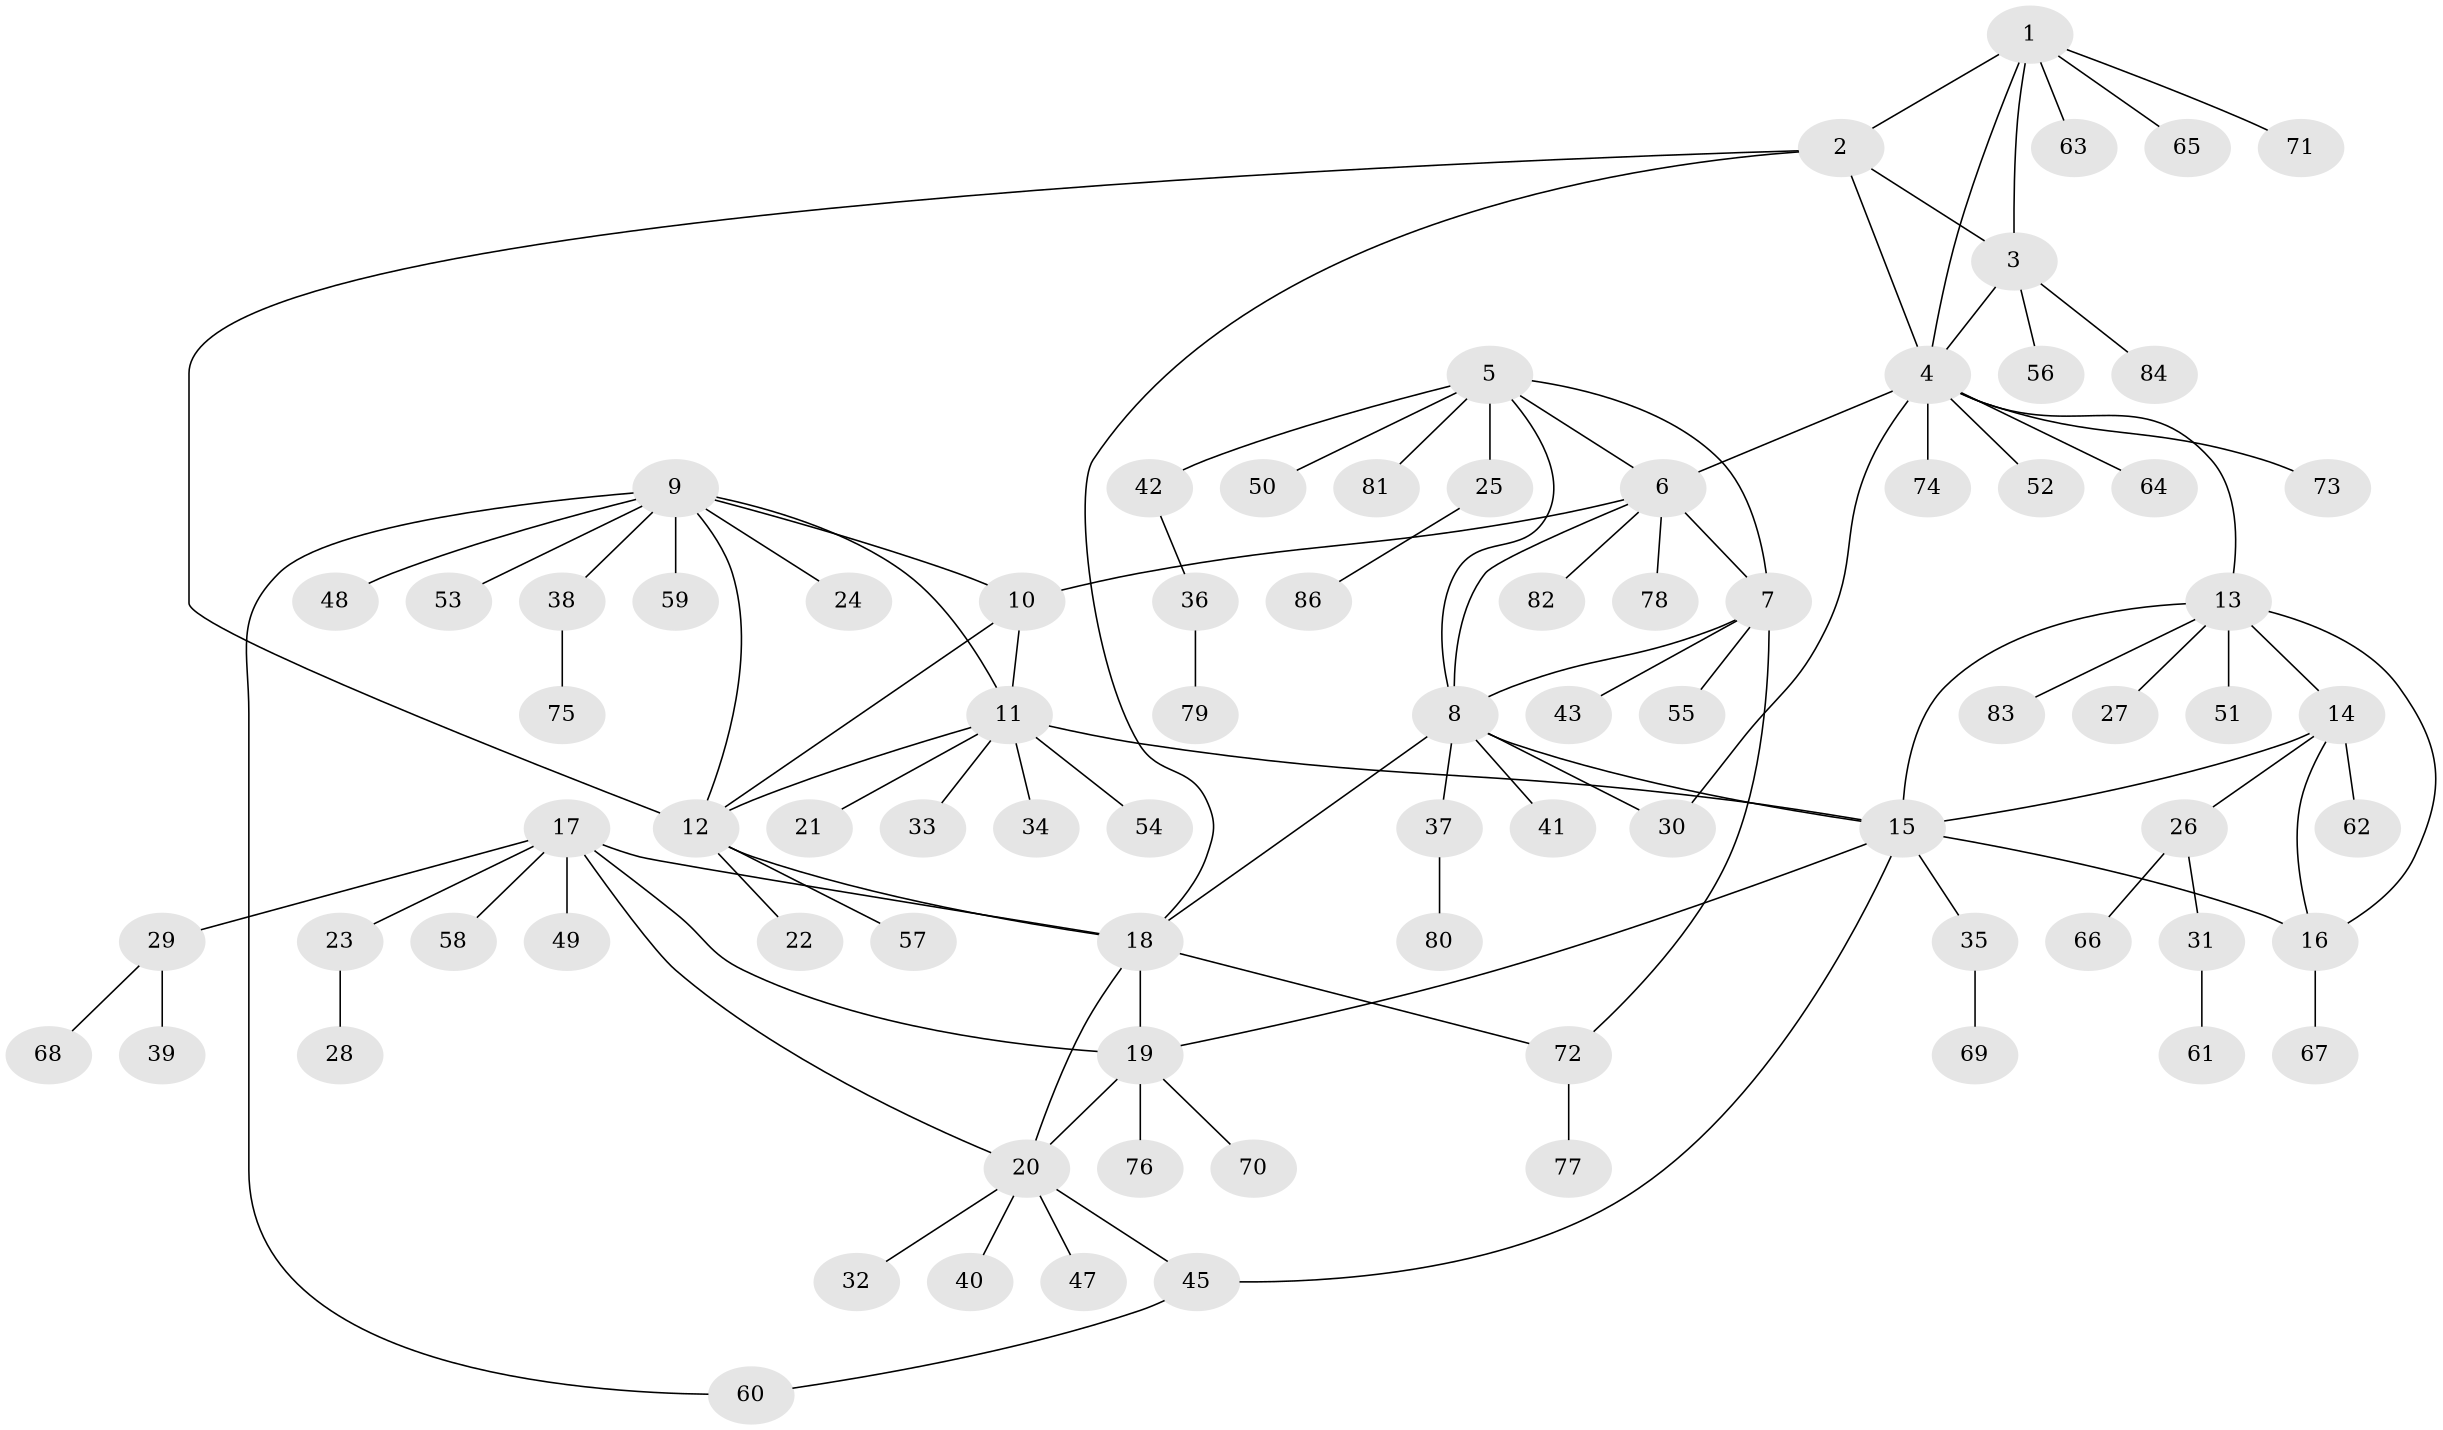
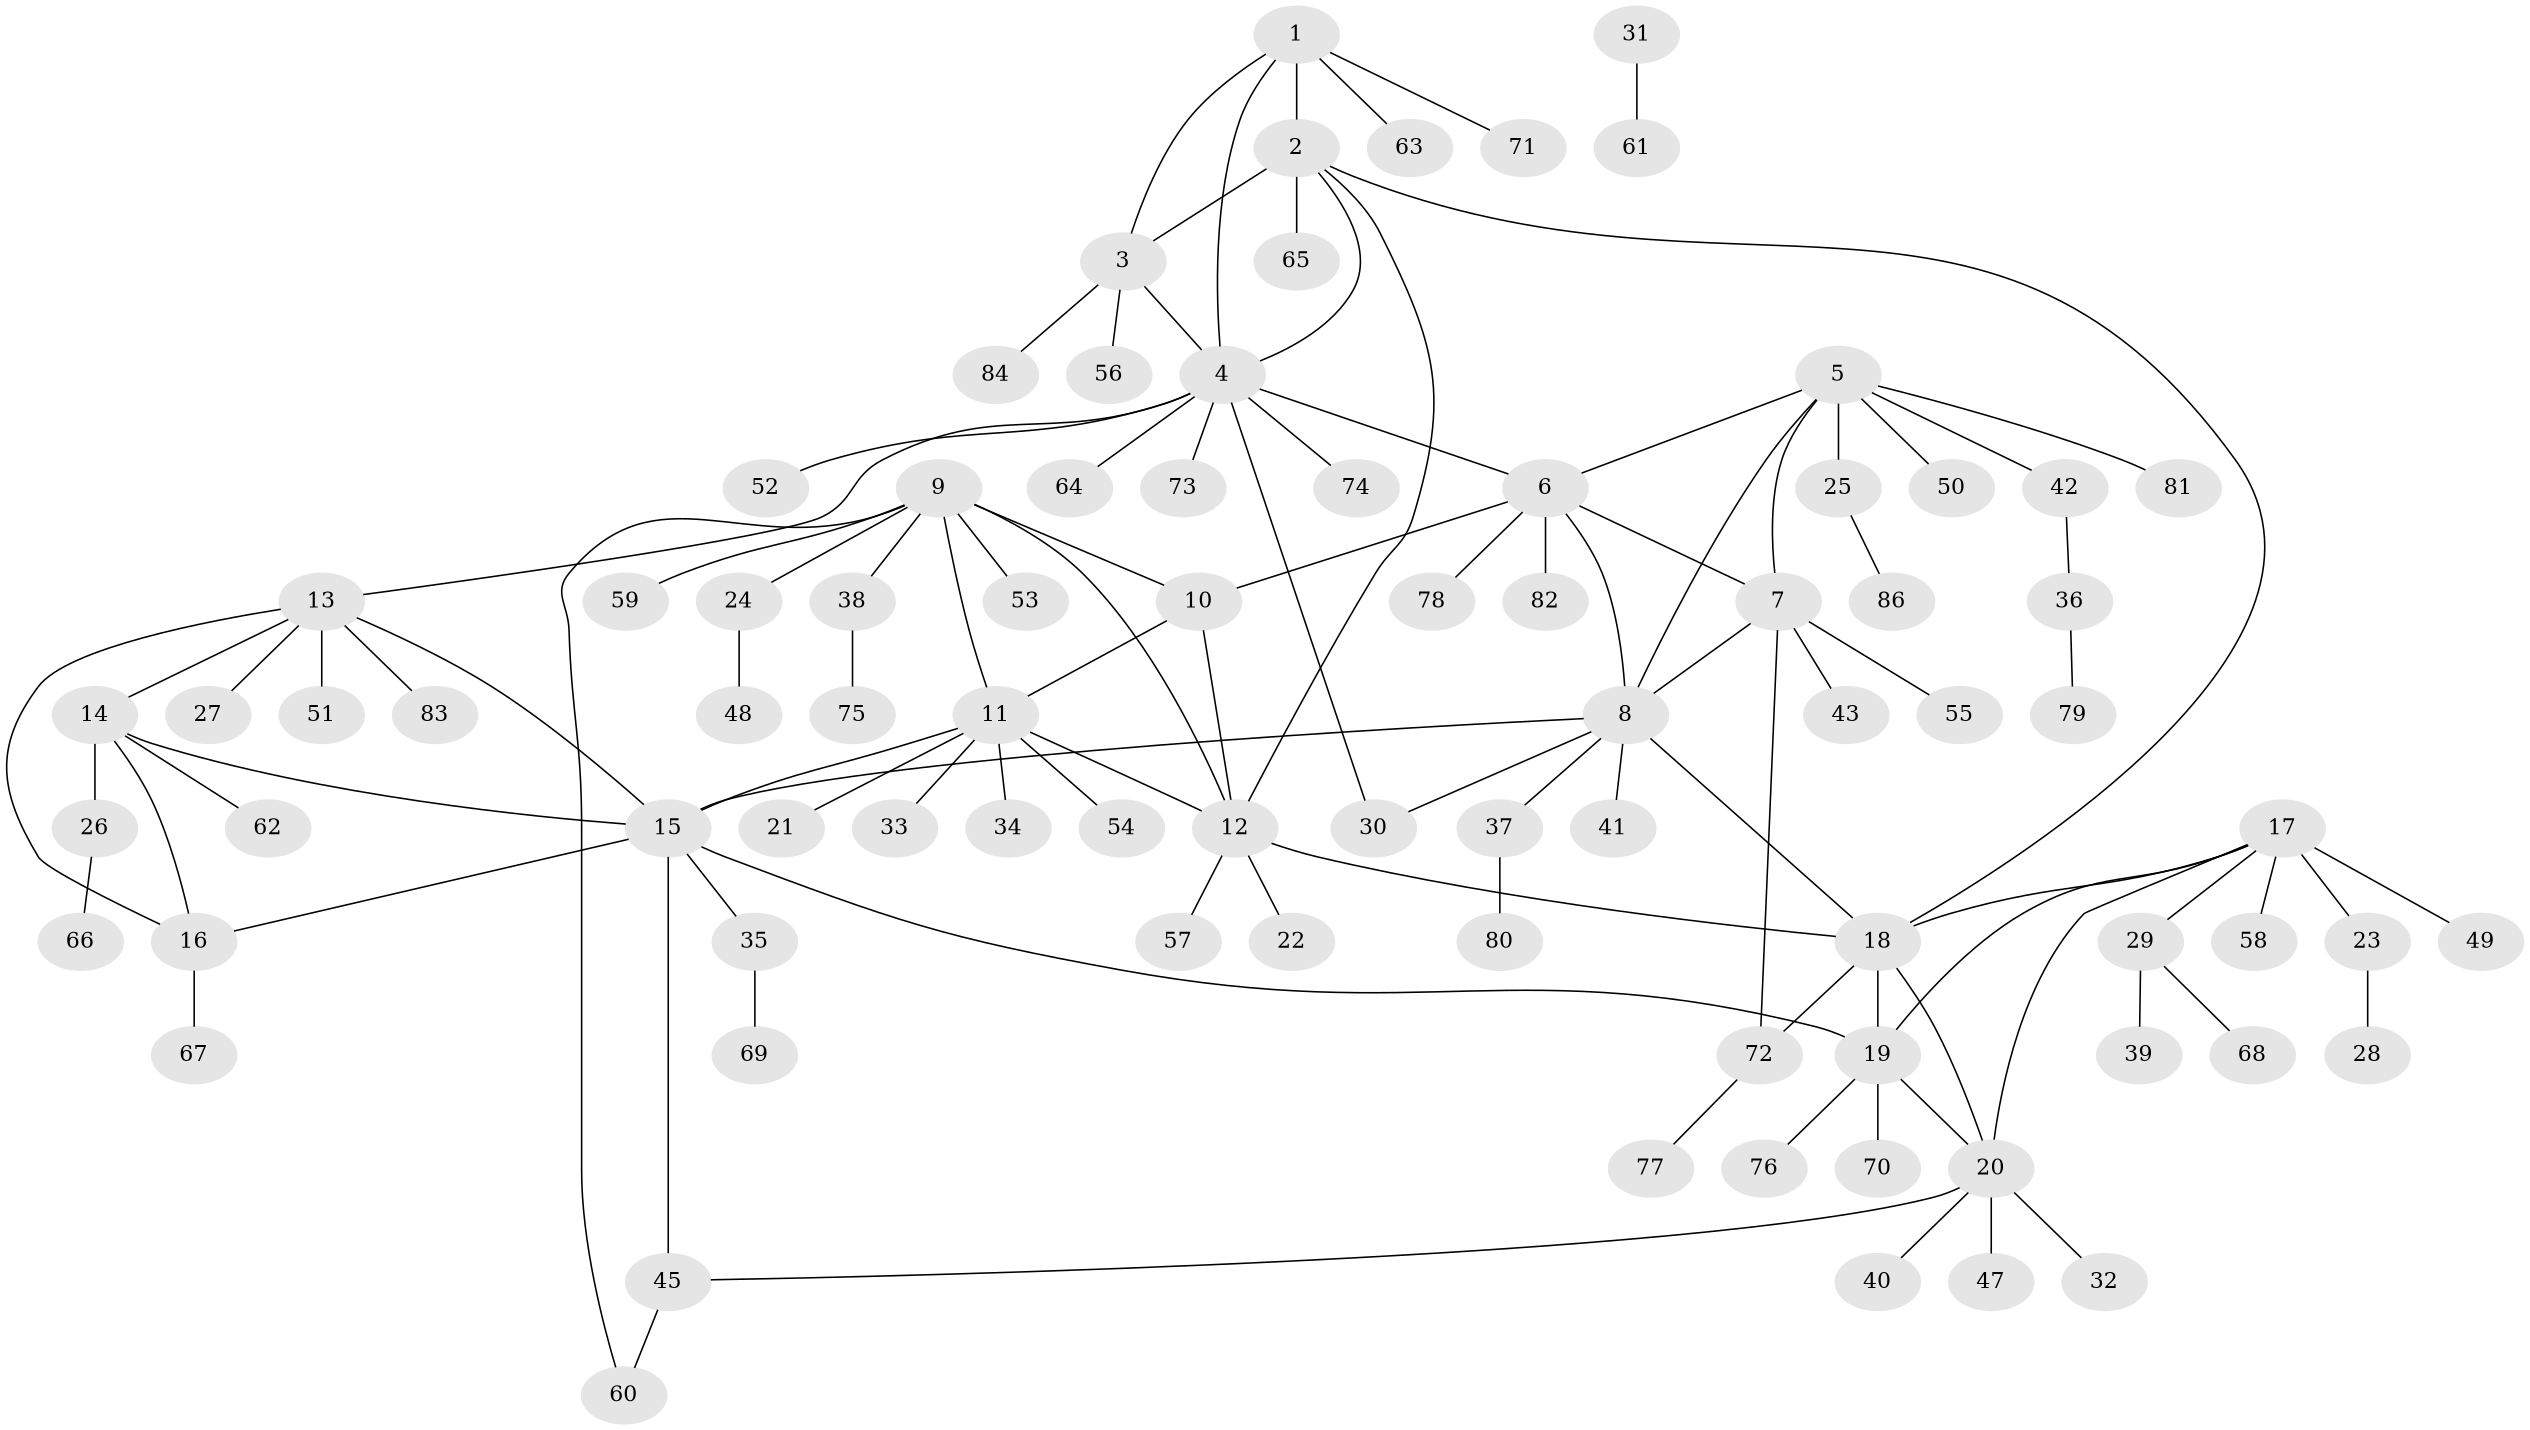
edge "1" -- "65": now "2" -- "65"
edge "9" -- "48": now "24" -- "48"
edge "26" -- "31": removed
